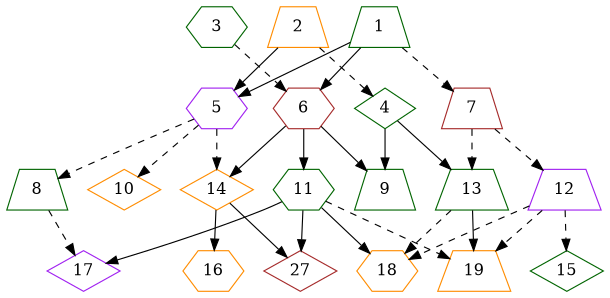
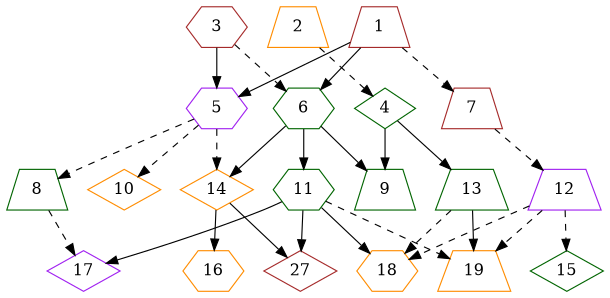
node "3": color darkgreen -> brown
node "1": color darkgreen -> brown
edge "2" -> "5": now "3" -> "5"
node "6": color brown -> darkgreen
edge "7" -> "13": removed
